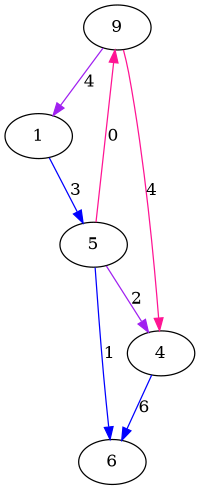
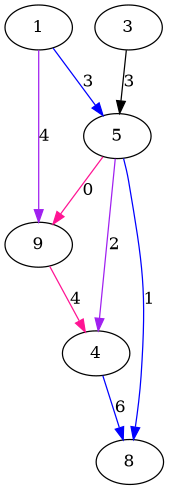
node "3": added
edge "9" -> "1": reversed
node "6": label "6" -> "8"
